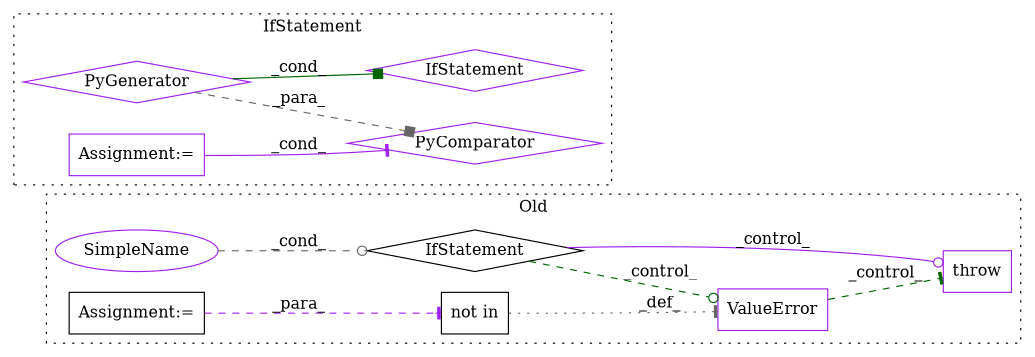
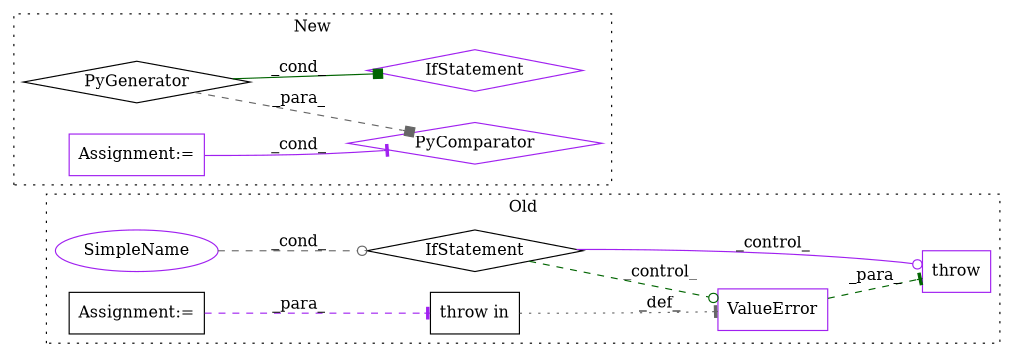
cluster "IfStatement": label "IfStatement" -> "New"
node "PyGenerator": color purple -> black
edge "ValueError" -> "throw": label "_control_" -> "_para_"
node "not in": label "not in" -> "throw in"
